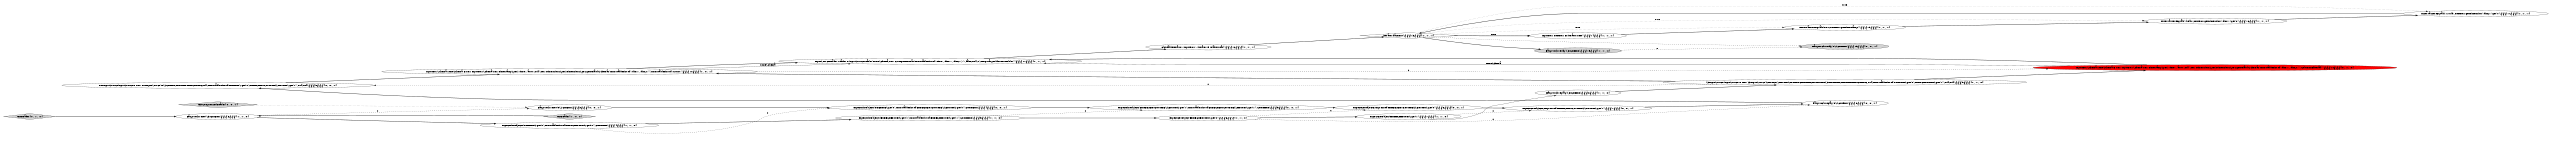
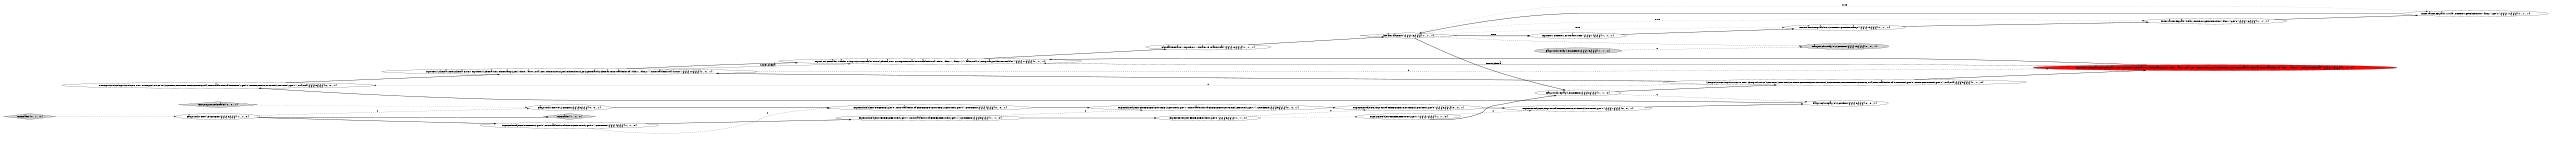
edge "iterator.hasNext()@@@13@@@['1', '1', '1']" -> "EasyMock.verify(S3_CLIENT)@@@19@@@['1', '1', '0']": now "iterator.hasNext()@@@13@@@['1', '1', '1']" -> "EasyMock.replay(S3_CLIENT)@@@8@@@['1', '1', '0']"
edge "expectGetObject(EXPECTED_URIS.get(1))@@@7@@@['1', '1', '0']" -> "EasyMock.replay(S3_CLIENT)@@@8@@@['1', '1', '0']": style solid -> bold
edge "testReader['1', '0', '0']" -> "EasyMock.reset(S3_CLIENT)@@@3@@@['1', '1', '0']": reversed
edge "testReader['0', '1', '0']" -> "EasyMock.reset(S3_CLIENT)@@@3@@@['1', '1', '0']": style bold -> dashed
edge "expectGetObject(EXPECTED_URIS.get(0))@@@6@@@['1', '1', '0']" -> "expectGetObject(EXPECTED_URIS.get(1))@@@7@@@['1', '1', '0']": style bold -> dotted
edge "expectGetObject(EXPECTED_URIS.get(0))@@@6@@@['1', '1', '0']" -> "EasyMock.replay(OSSCLIENT)@@@8@@@['0', '0', '1']": now "EasyMock.replay(S3_CLIENT)@@@8@@@['1', '1', '0']" -> "EasyMock.replay(OSSCLIENT)@@@8@@@['0', '0', '1']"
